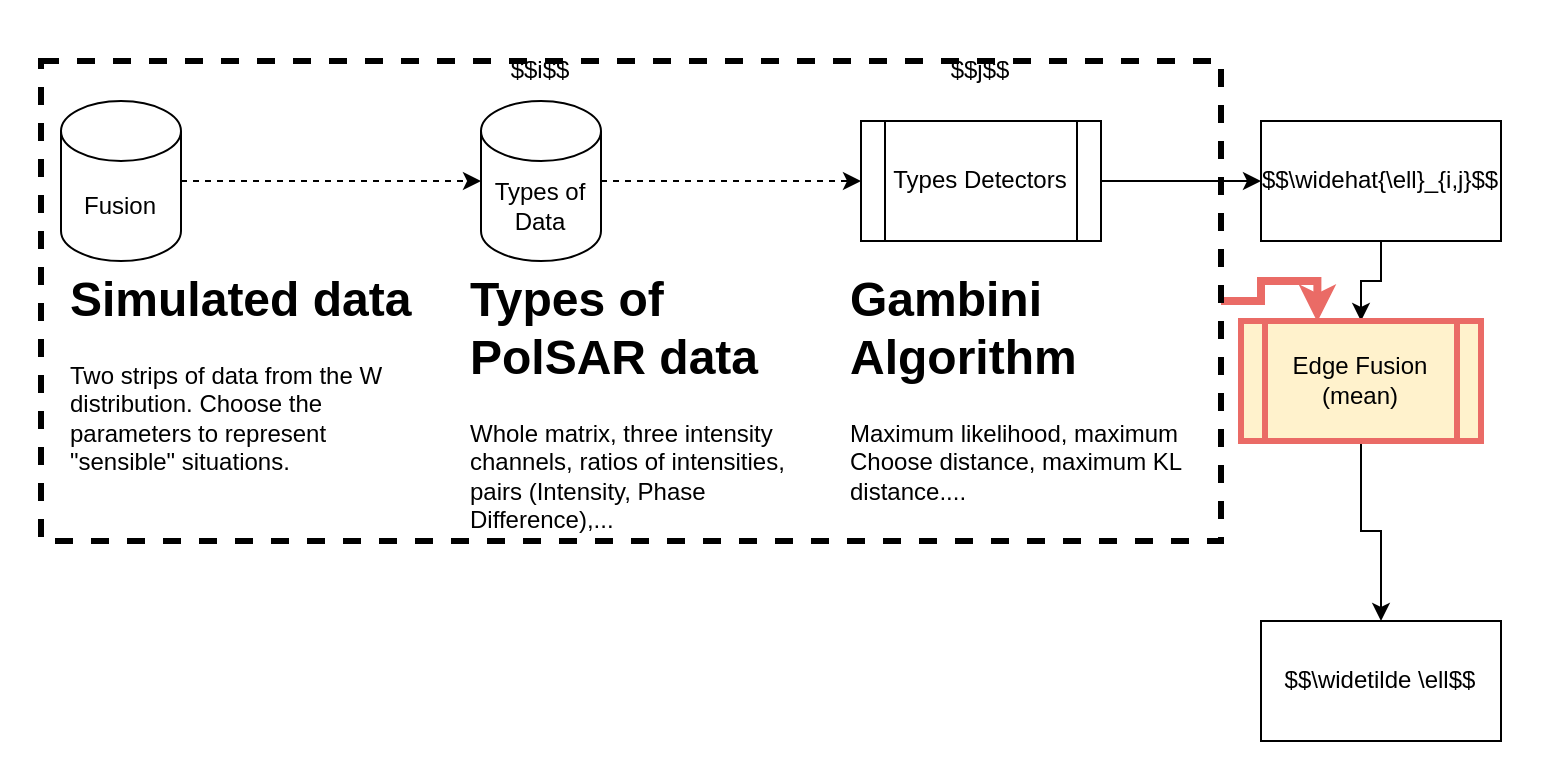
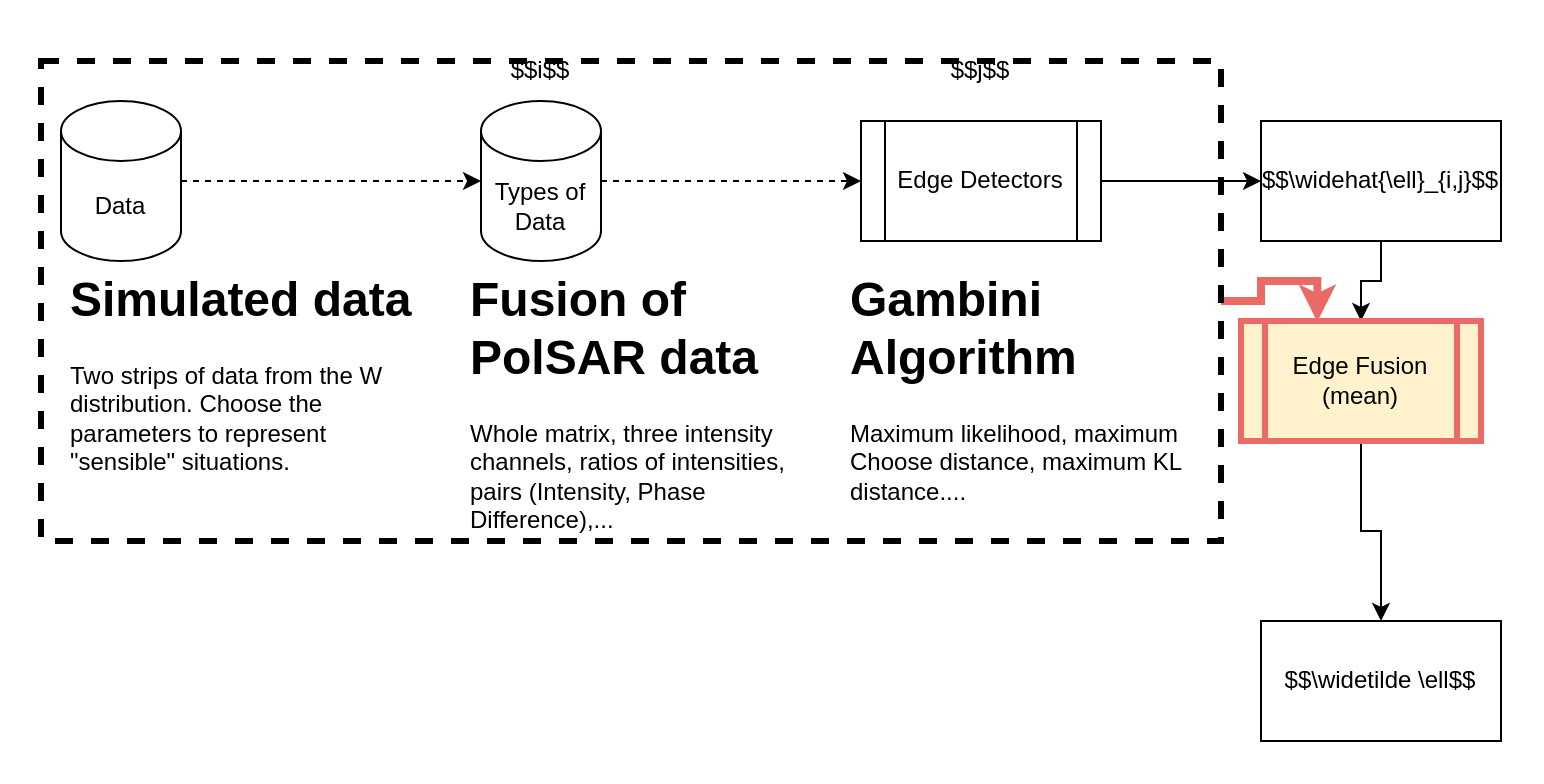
node "Types Detectors": label "Types Detectors" -> "Edge Detectors"
node "Fusion": label "Fusion" -> "Data"
node "Types of PolSAR dataWhole matrix, three intensity channels, ratios of intensities, pairs (Intensity, Phase Difference),...": label "Types of PolSAR dataWhole matrix, three intensity channels, ratios of intensities, pairs (Intensity, Phase Difference),..." -> "Fusion of PolSAR dataWhole matrix, three intensity channels, ratios of intensities, pairs (Intensity, Phase Difference),..."
